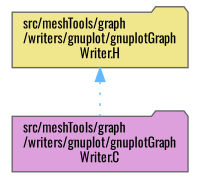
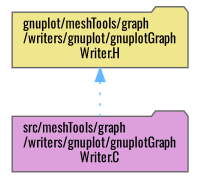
node "src/meshTools/graph /writers/gnuplot/gnuplotGraph Writer.H": label "src/meshTools/graph /writers/gnuplot/gnuplotGraph Writer.H" -> "gnuplot/meshTools/graph /writers/gnuplot/gnuplotGraph Writer.H"
